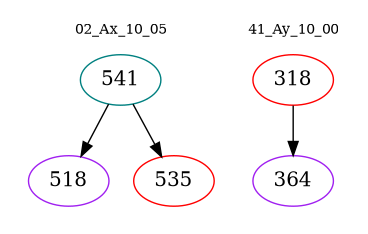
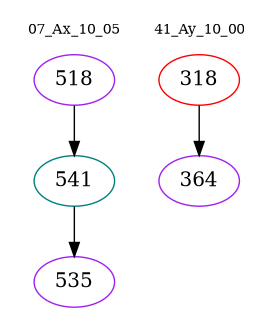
cluster "02_Ax_10_05": label "02_Ax_10_05" -> "07_Ax_10_05"
edge "541" -> "518": reversed
node "535": color red -> purple
